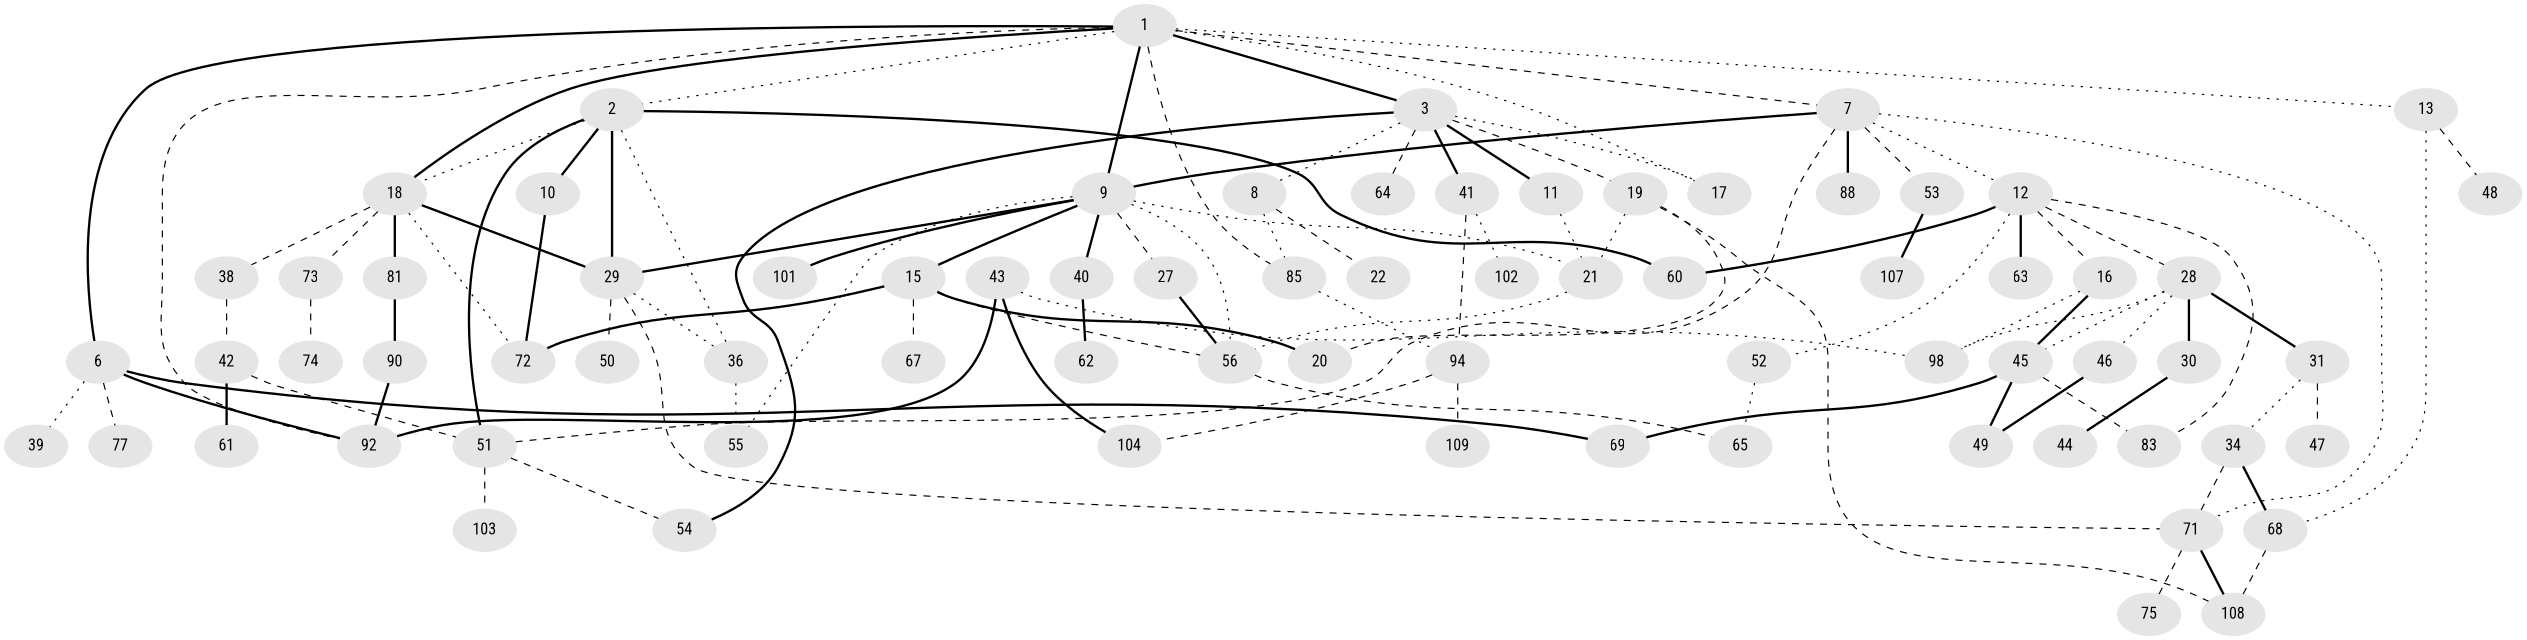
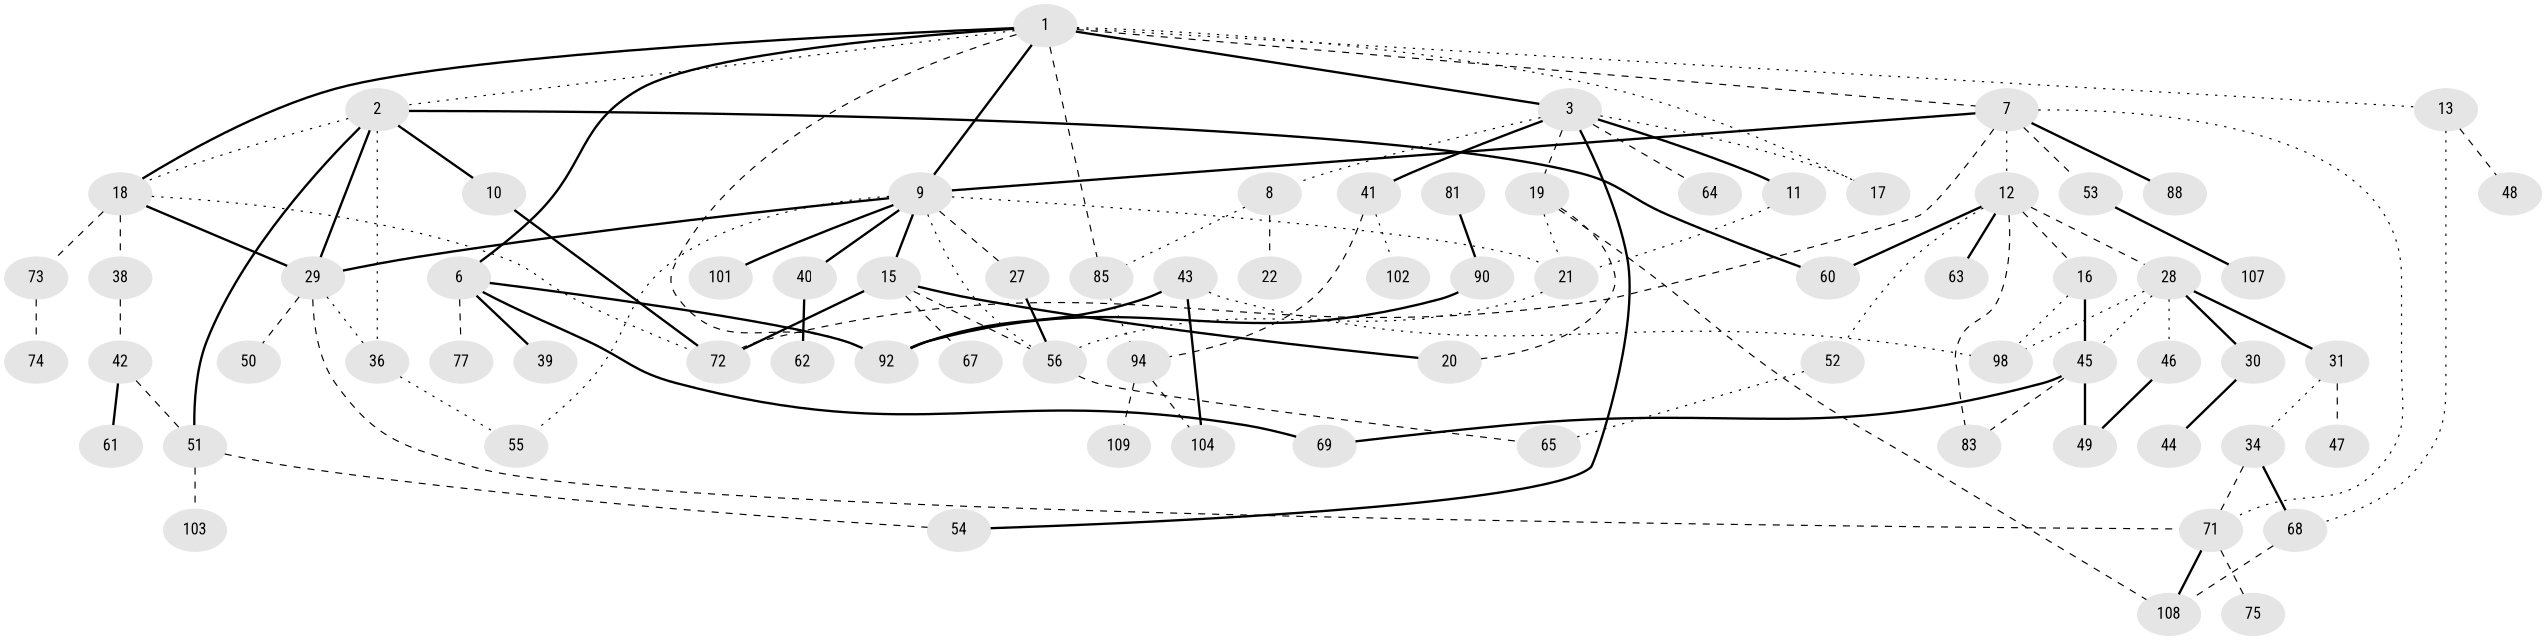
edge "18" -- "81": removed
edge "6" -- "39": style dotted -> bold
edge "7" -- "51": now "7" -- "72"
